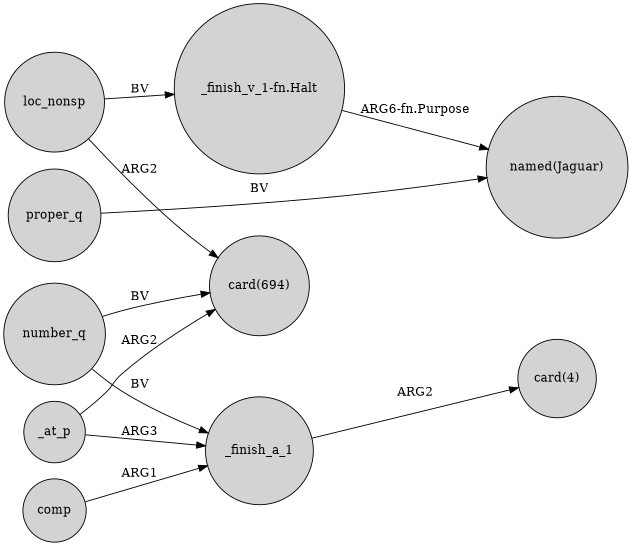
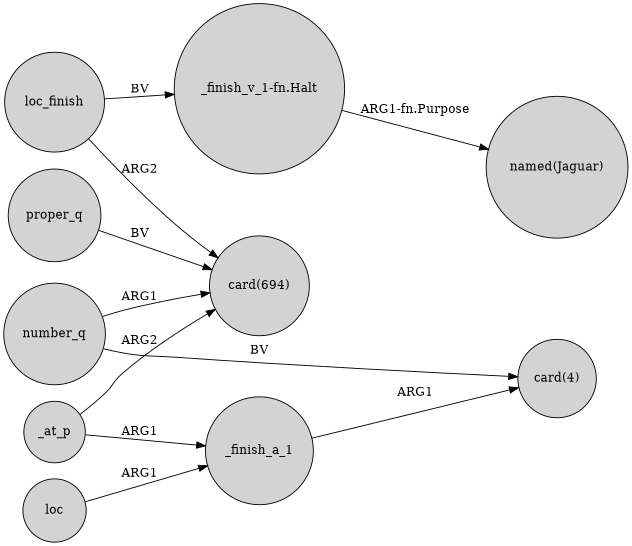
node "loc_nonsp": label "loc_nonsp" -> "loc_finish"
edge "_finish_v_1-fn.Halt" -> "named(Jaguar)": label "ARG6-fn.Purpose" -> "ARG1-fn.Purpose"
edge "proper_q" -> "named(Jaguar)": now "proper_q" -> "card(694)"
edge "number_q" -> "card(694)": label "BV" -> "ARG1"
edge "_finish_a_1" -> "card(4)": label "ARG2" -> "ARG1"
edge "number_q" -> "_finish_a_1": now "number_q" -> "card(4)"
edge "_at_p" -> "_finish_a_1": label "ARG3" -> "ARG1"
node "comp": label "comp" -> "loc"
